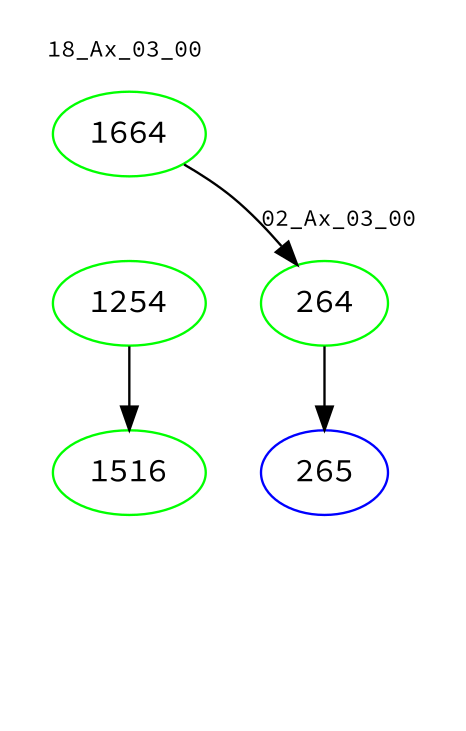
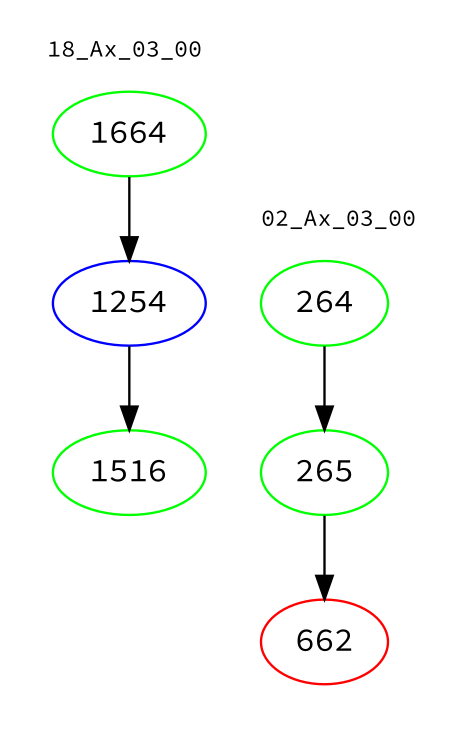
edge "1664" -> "264": now "1664" -> "1254"
node "1254": color green -> blue
node "265": color blue -> green
node "662": added
